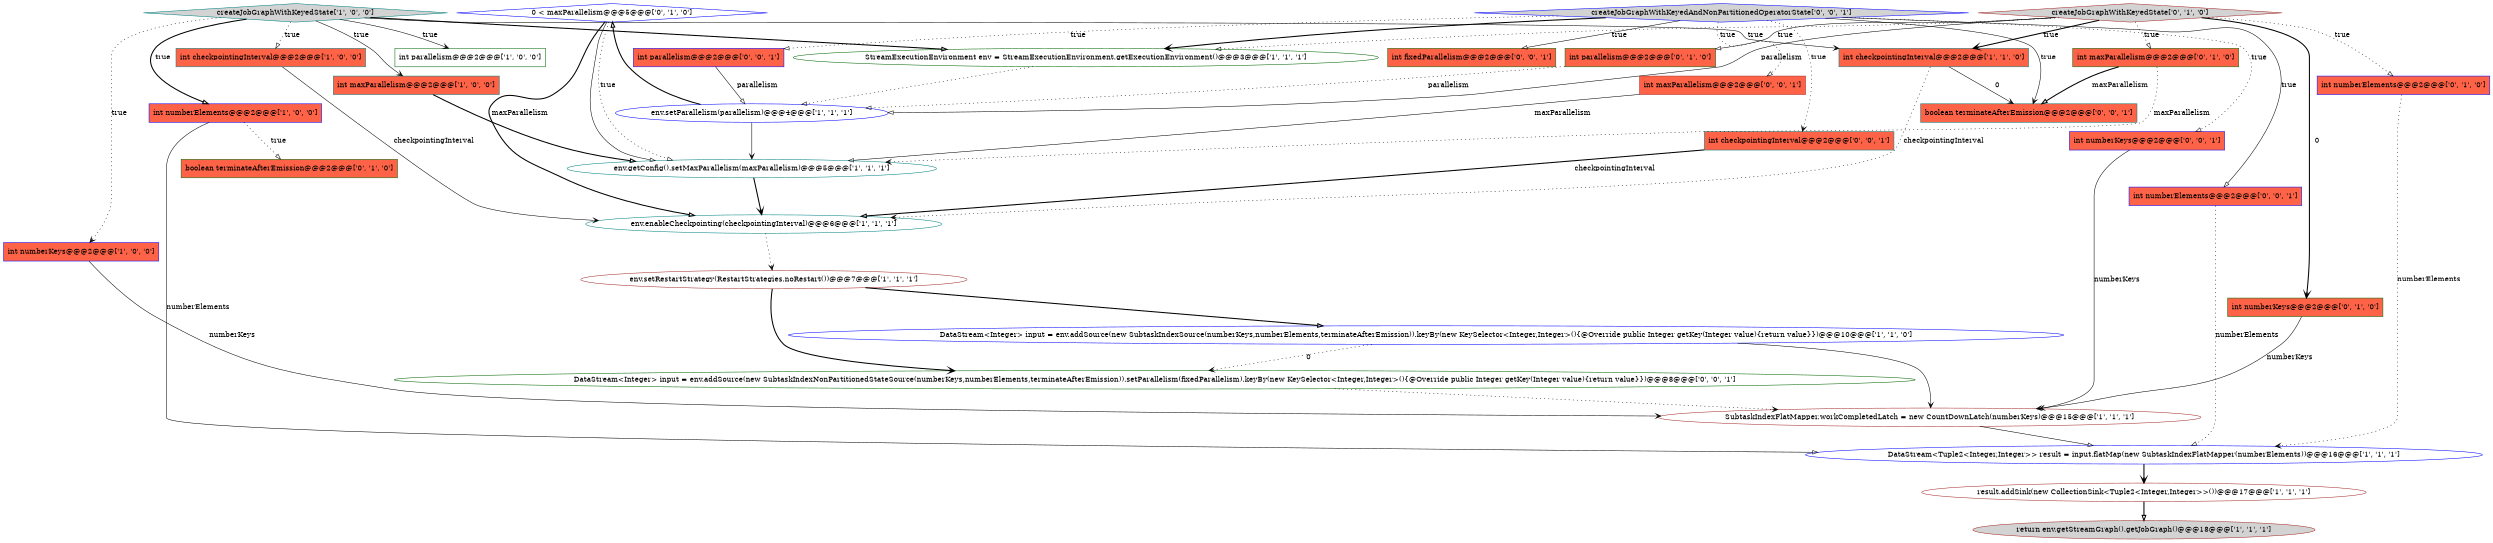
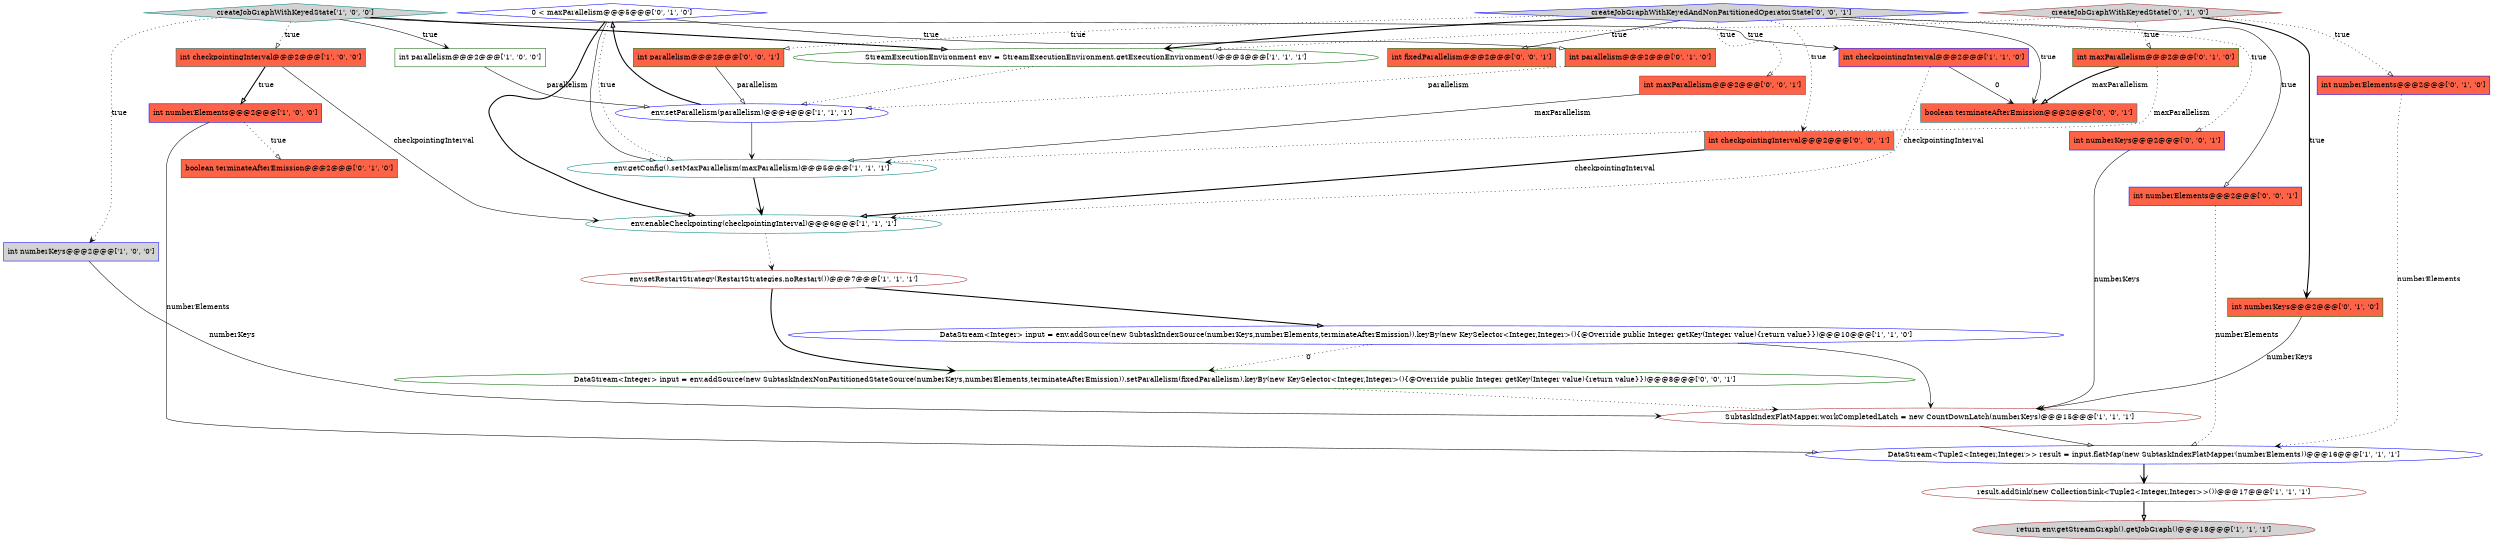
edge "createJobGraphWithKeyedState['0', '1', '0']" -> "int parallelism@@@2@@@['0', '1', '0']": now "0 < maxParallelism@@@5@@@['0', '1', '0']" -> "int parallelism@@@2@@@['0', '1', '0']"
edge "createJobGraphWithKeyedState['0', '1', '0']" -> "int checkpointingInterval@@@2@@@['1', '1', '0']": removed, label "true"
edge "createJobGraphWithKeyedState['1', '0', '0']" -> "int numberElements@@@2@@@['1', '0', '0']": now "int checkpointingInterval@@@2@@@['1', '0', '0']" -> "int numberElements@@@2@@@['1', '0', '0']"
node "int parallelism@@@2@@@['0', '0', '1']": color blue -> darkgreen
node "int checkpointingInterval@@@2@@@['1', '1', '0']": color teal -> blue
node "int maxParallelism@@@2@@@['1', '0', '0']": removed
edge "createJobGraphWithKeyedState['0', '1', '0']" -> "env.setParallelism(parallelism)@@@4@@@['1', '1', '1']": now "int parallelism@@@2@@@['1', '0', '0']" -> "env.setParallelism(parallelism)@@@4@@@['1', '1', '1']"
edge "createJobGraphWithKeyedState['0', '1', '0']" -> "int numberKeys@@@2@@@['0', '1', '0']": label "0" -> "true"
node "int numberKeys@@@2@@@['1', '0', '0']": fillcolor tomato -> lightgray
